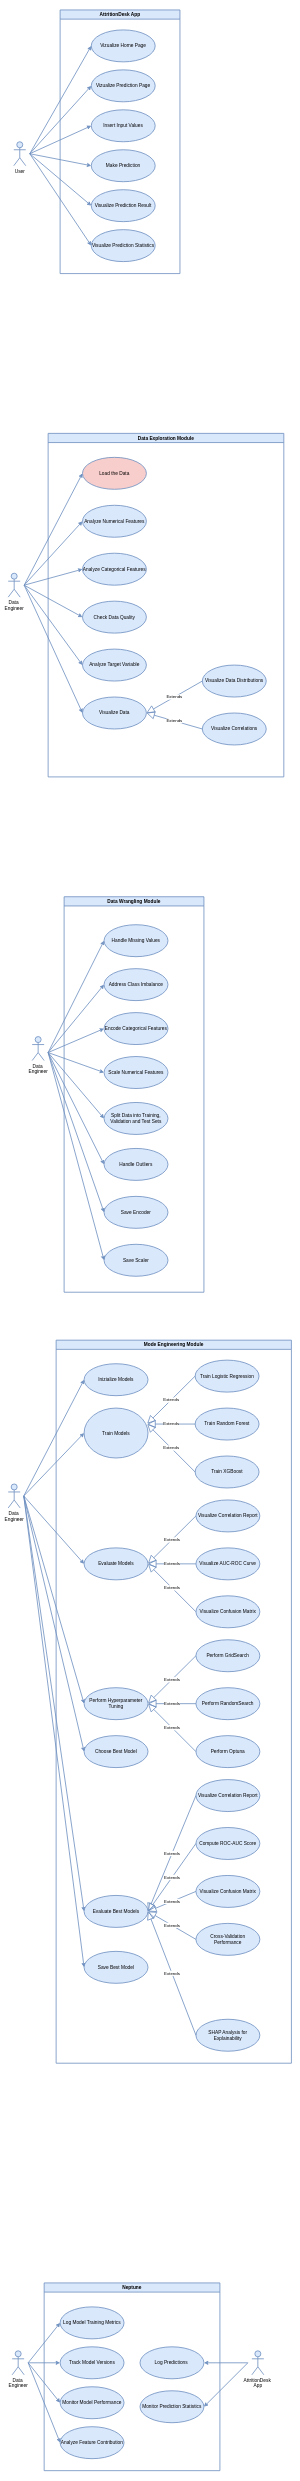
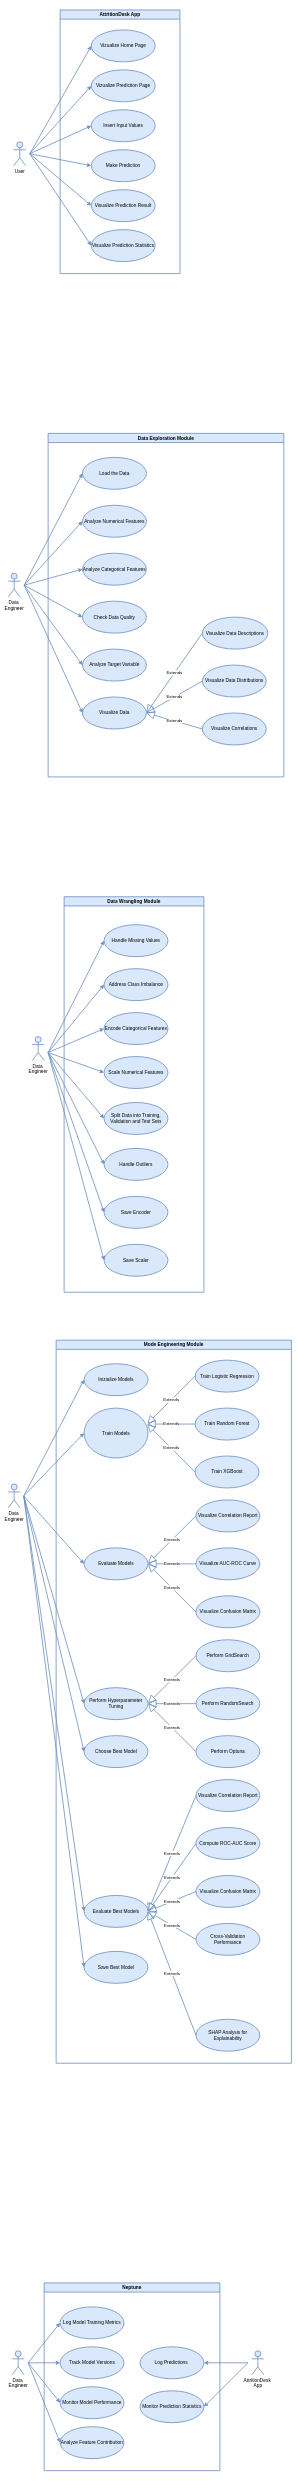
node "Load the Data": fillcolor #f8cecc -> #dae8fc
node "Visualize Data Descriptions": added
edge "Visualize Data Descriptions" -> "Visualize Data": added, label "Extends"
